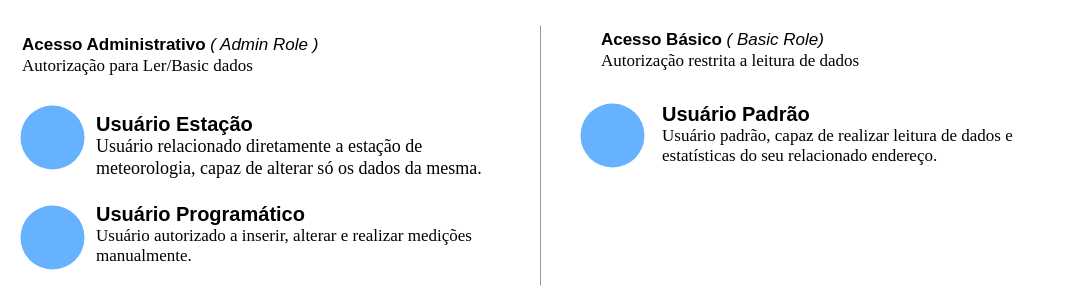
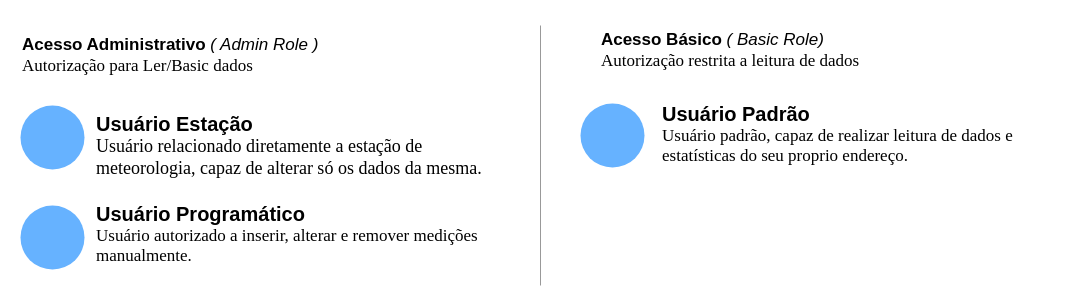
node "Usuário Padrão Usuário padrão, capaz de realizar leitura de dados e estatísticas do seu relacionado endereço.": label "Usuário Padrão Usuário padrão, capaz de realizar leitura de dados e estatísticas do seu relacionado endereço." -> "Usuário Padrão Usuário padrão, capaz de realizar leitura de dados e estatísticas do seu proprio endereço."
node "Usuário Programático Usuário autorizado a inserir, alterar e realizar medições manualmente.": label "Usuário Programático Usuário autorizado a inserir, alterar e realizar medições manualmente." -> "Usuário Programático Usuário autorizado a inserir, alterar e remover medições manualmente."
